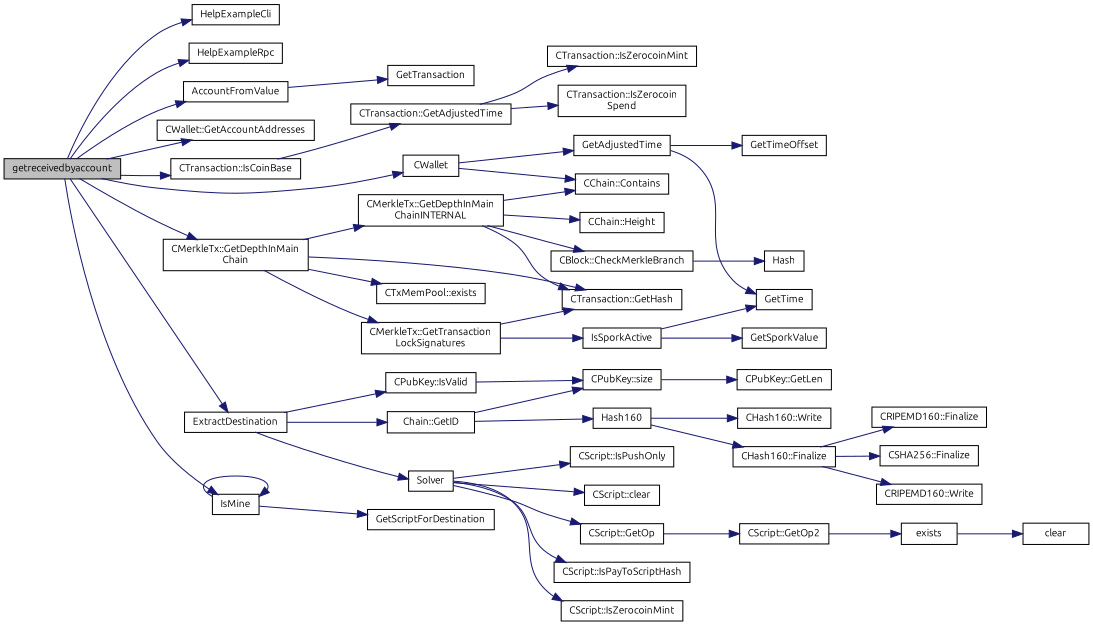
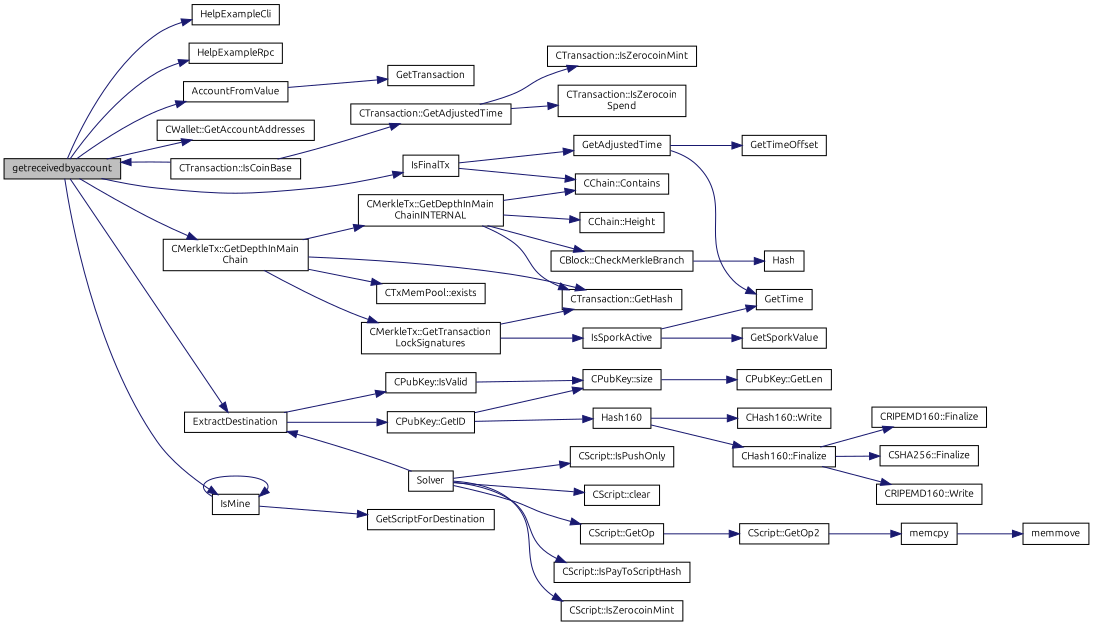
node "CWallet": label "CWallet" -> "IsFinalTx"
edge "getreceivedbyaccount" -> "CTransaction::IsCoinBase": reversed
node "Chain::GetID": label "Chain::GetID" -> "CPubKey::GetID"
edge "ExtractDestination" -> "Solver": reversed
node "exists": label "exists" -> "memcpy"
node "clear": label "clear" -> "memmove"
